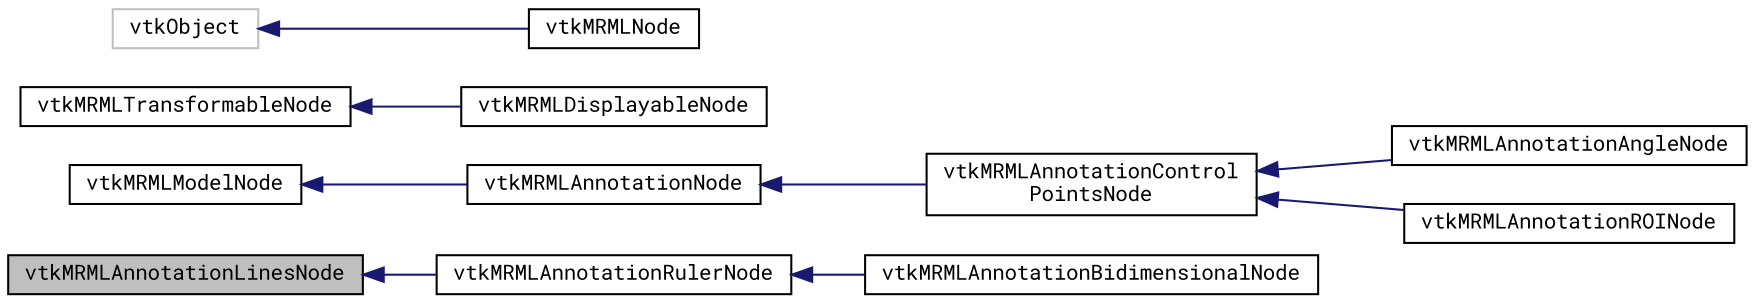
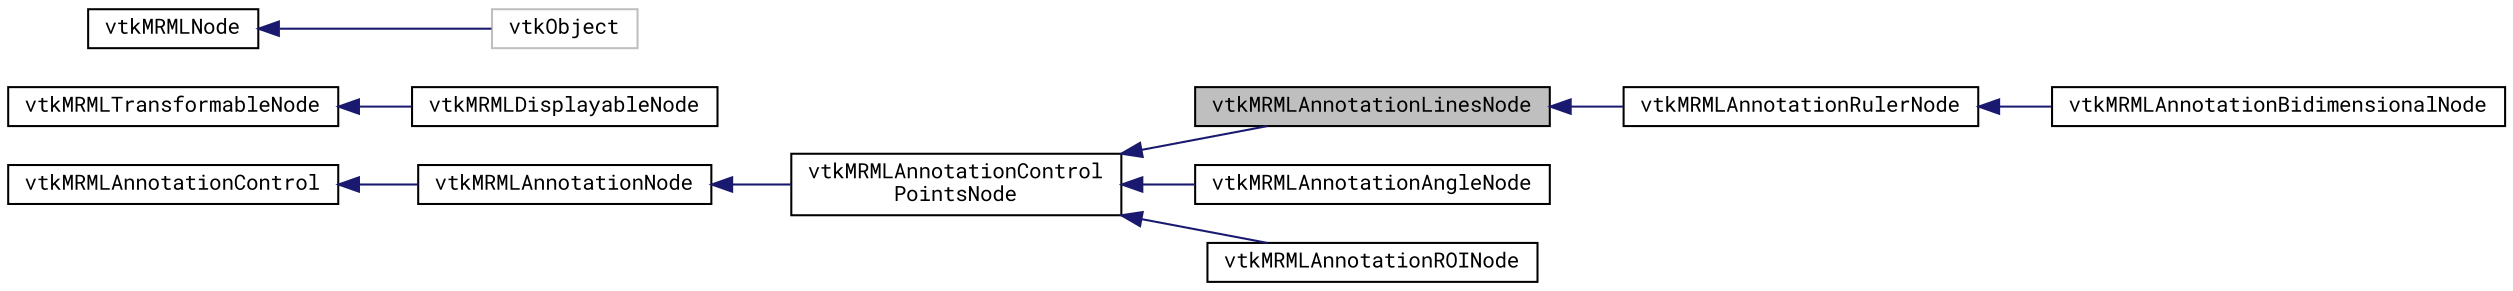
edge "vtkMRMLNode" -> "vtkObject": reversed
edge "vtkMRMLAnnotationLinesNode" -> "vtkMRMLAnnotationControl PointsNode": added
node "vtkMRMLModelNode": label "vtkMRMLModelNode" -> "vtkMRMLAnnotationControl"
